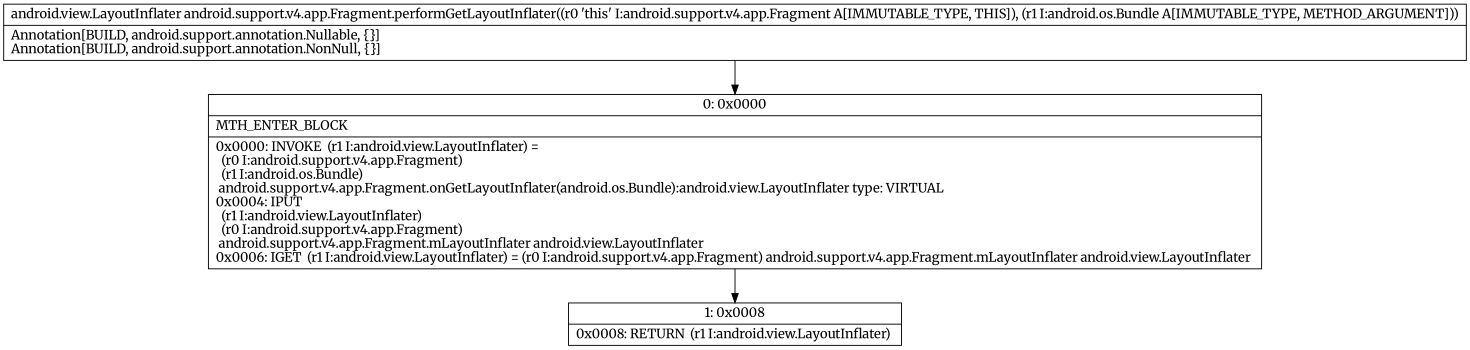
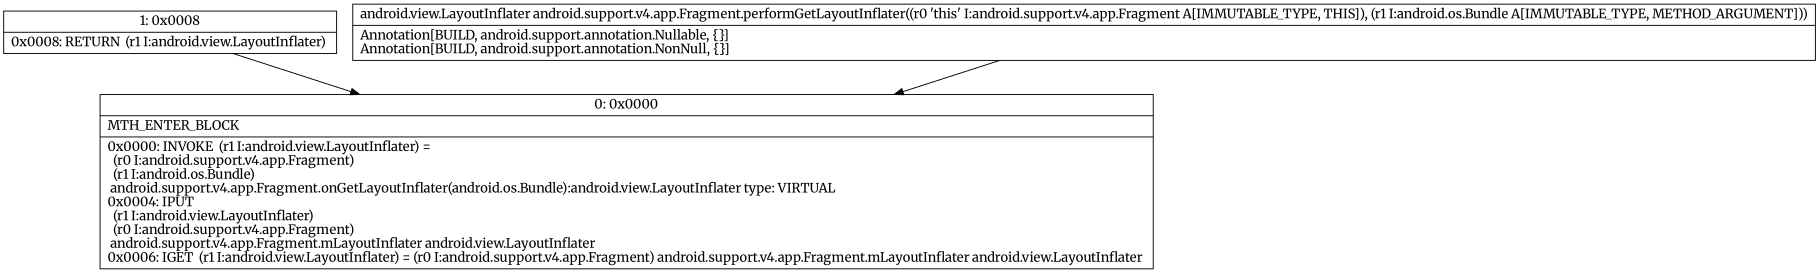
edge "0: 0x0000" -> "1: 0x0008": reversed
